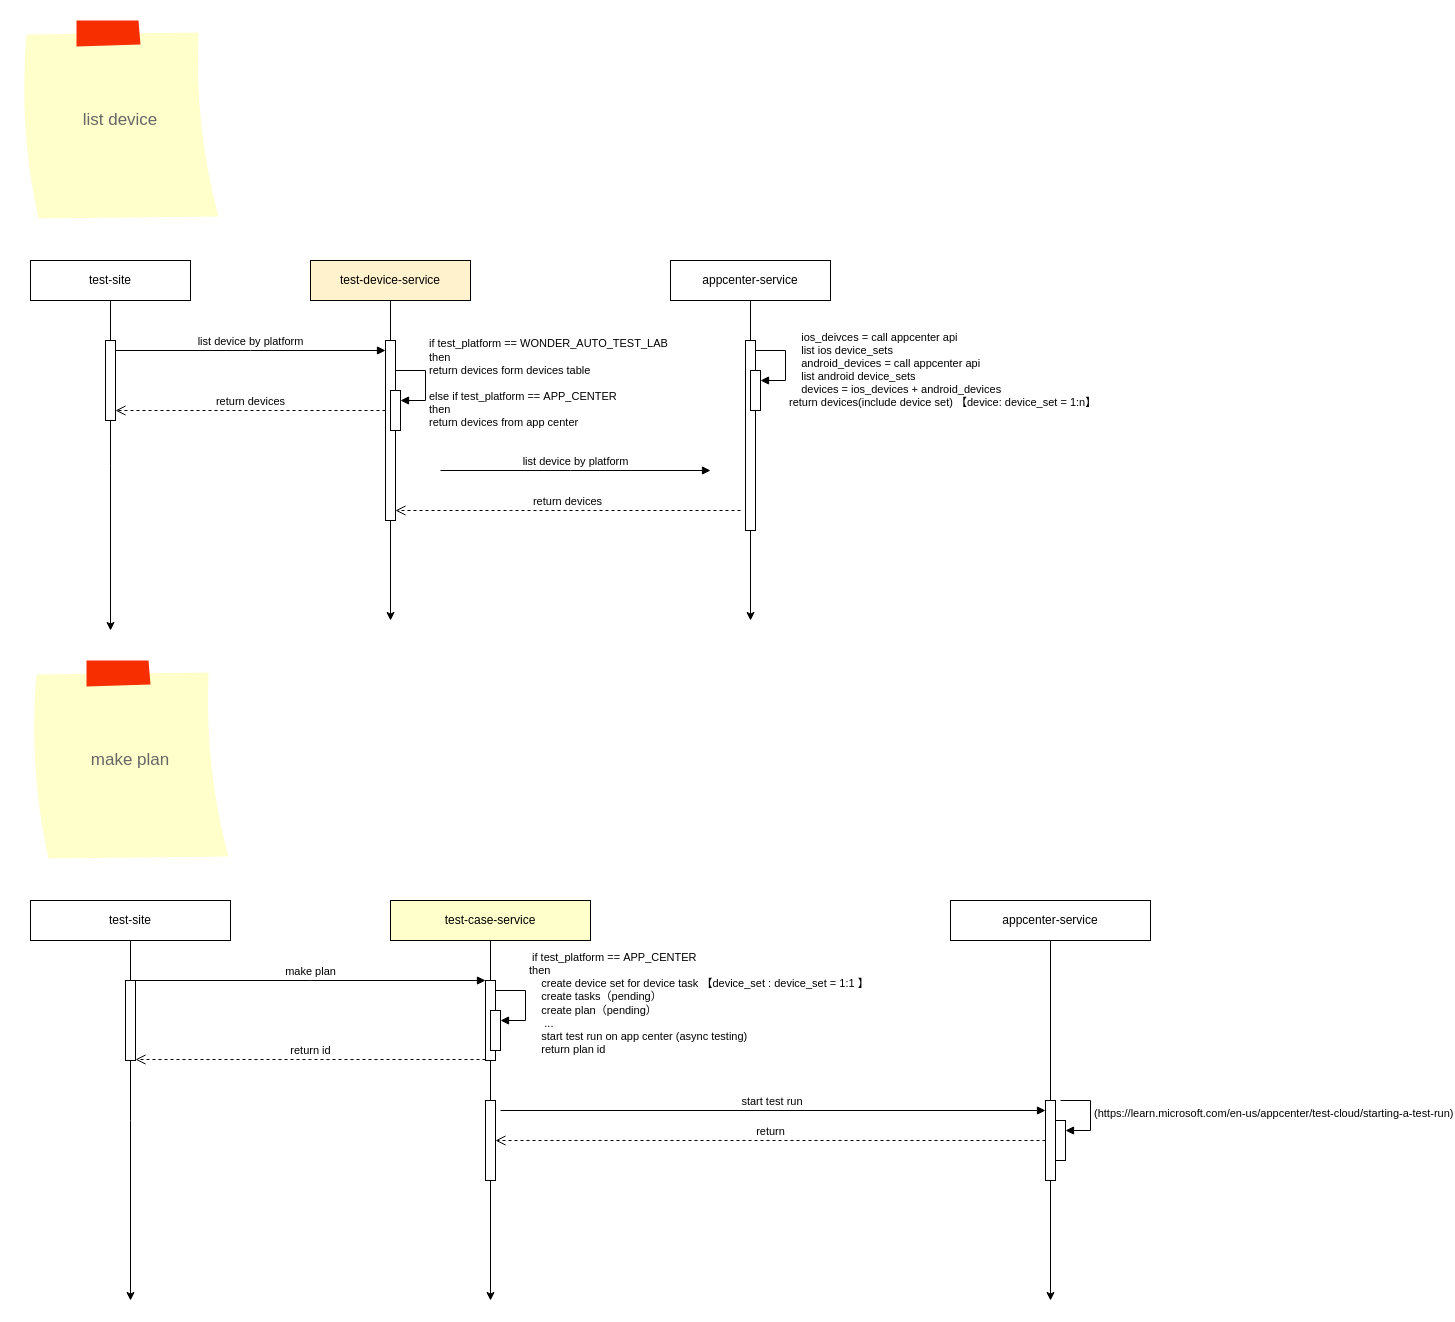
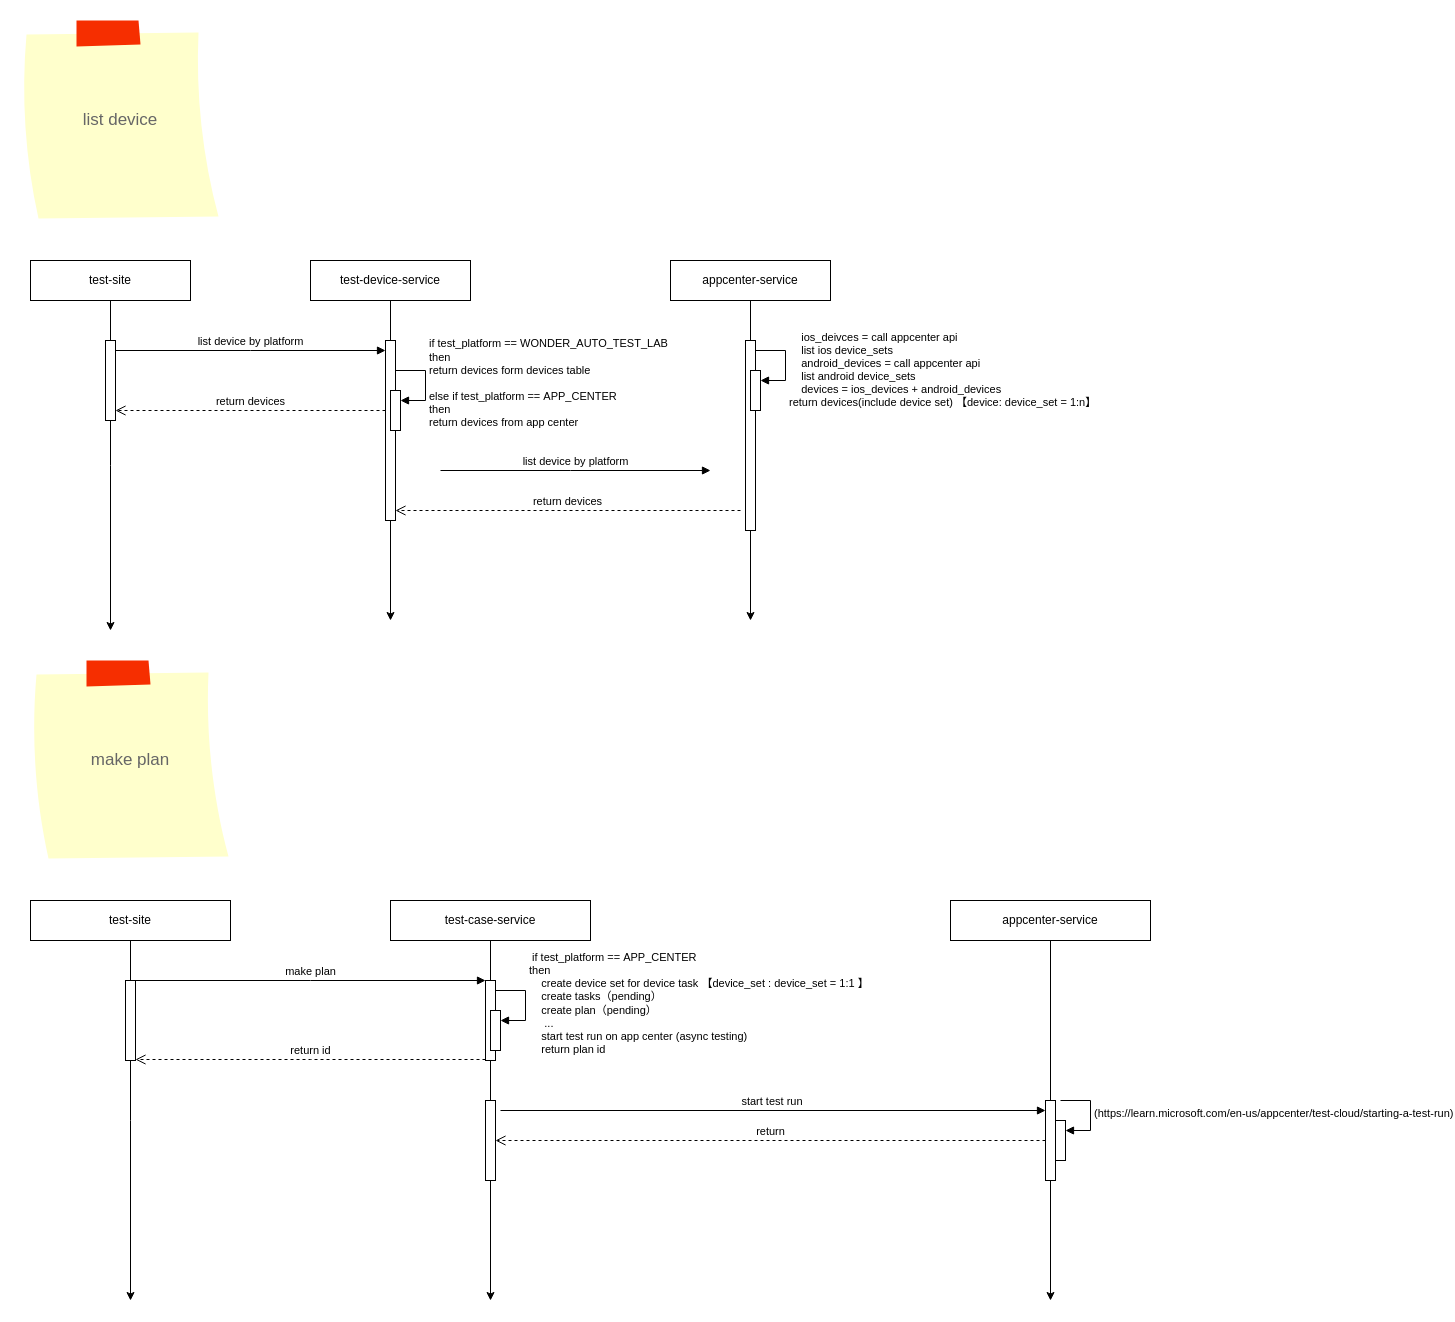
node "test-device-service": fillcolor #fff2cc -> #ffffff
node "test-case-service": fillcolor #ffffcc -> #ffffff
